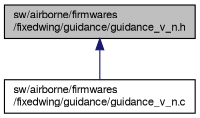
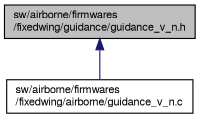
node "sw/airborne/firmwares /fixedwing/guidance/guidance_v_n.c": label "sw/airborne/firmwares /fixedwing/guidance/guidance_v_n.c" -> "sw/airborne/firmwares /fixedwing/airborne/guidance_v_n.c"
